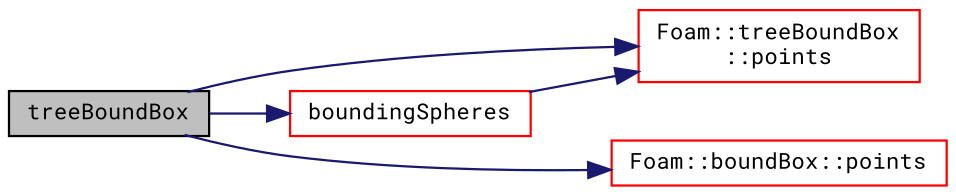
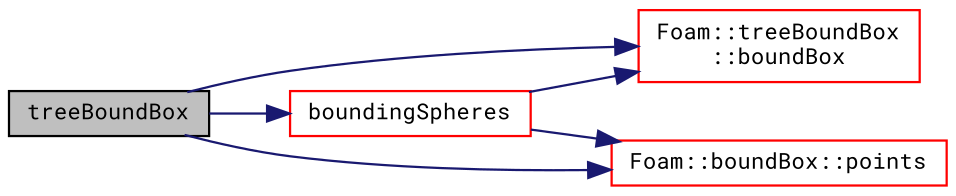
node "Foam::treeBoundBox ::points": label "Foam::treeBoundBox ::points" -> "Foam::treeBoundBox ::boundBox"
edge "boundingSpheres" -> "Foam::boundBox::points": added
